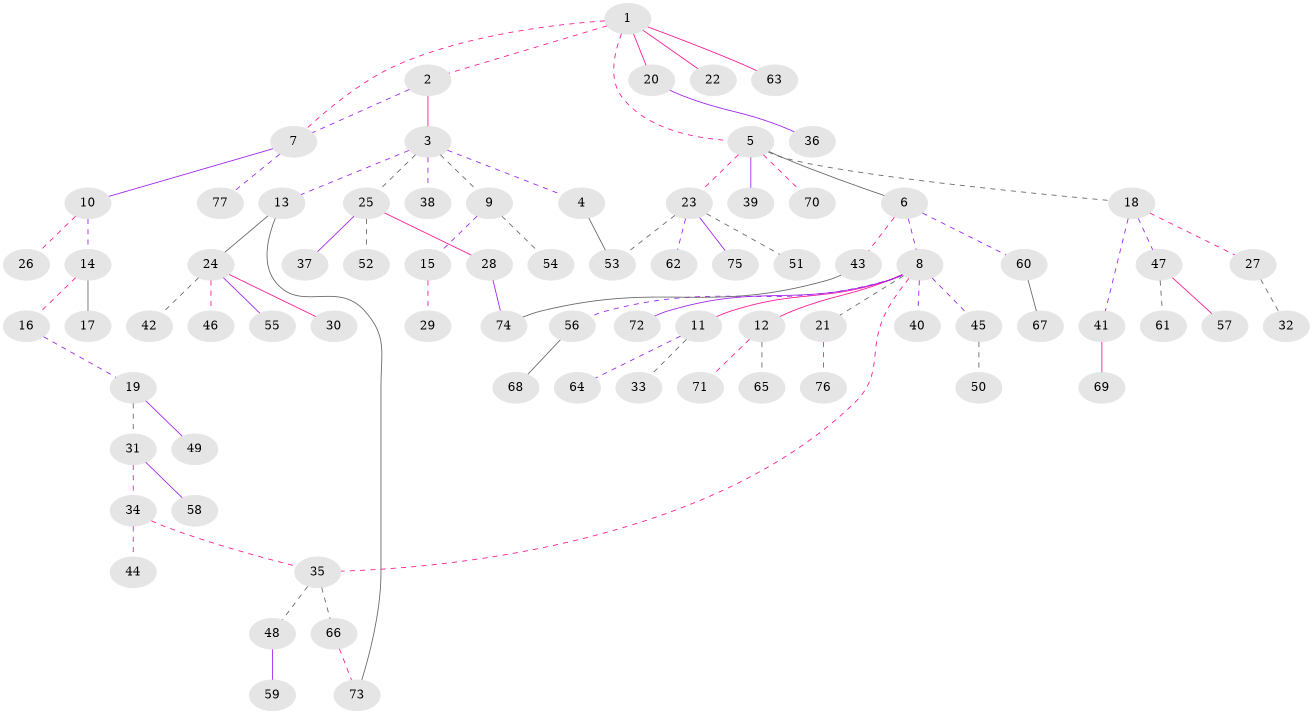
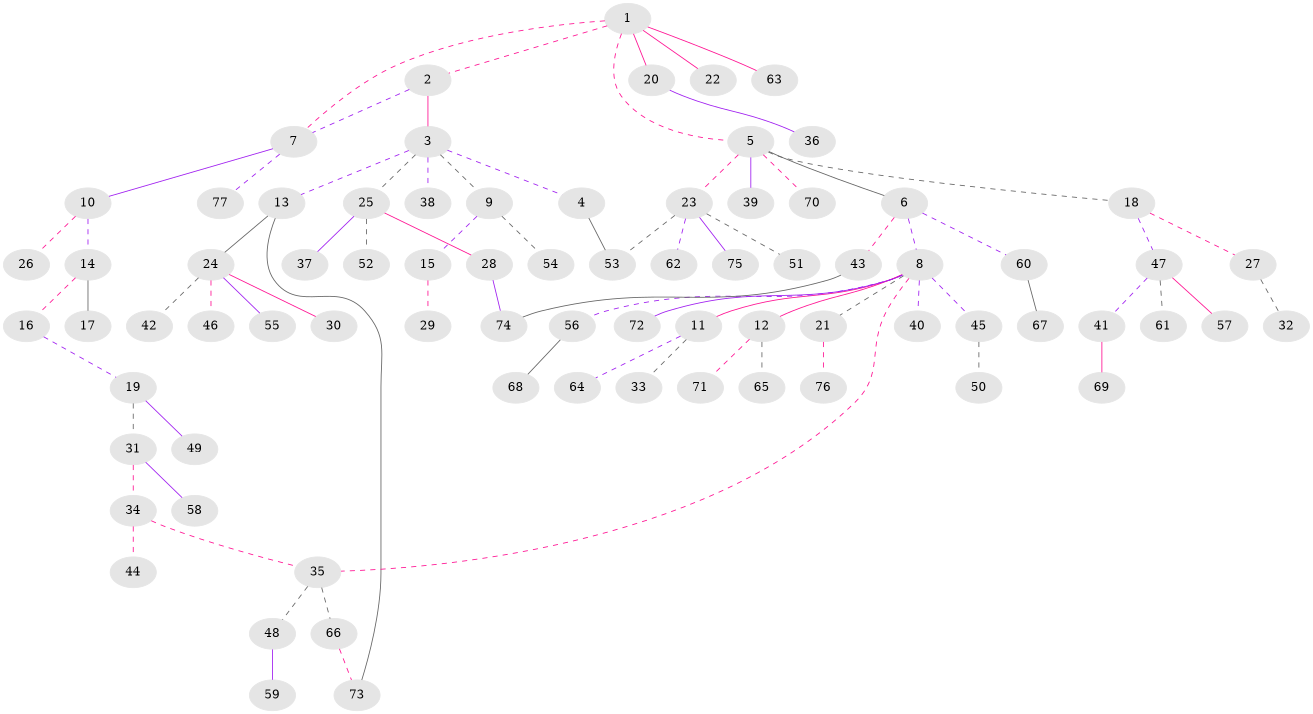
edge "18" -- "41": now "47" -- "41"
